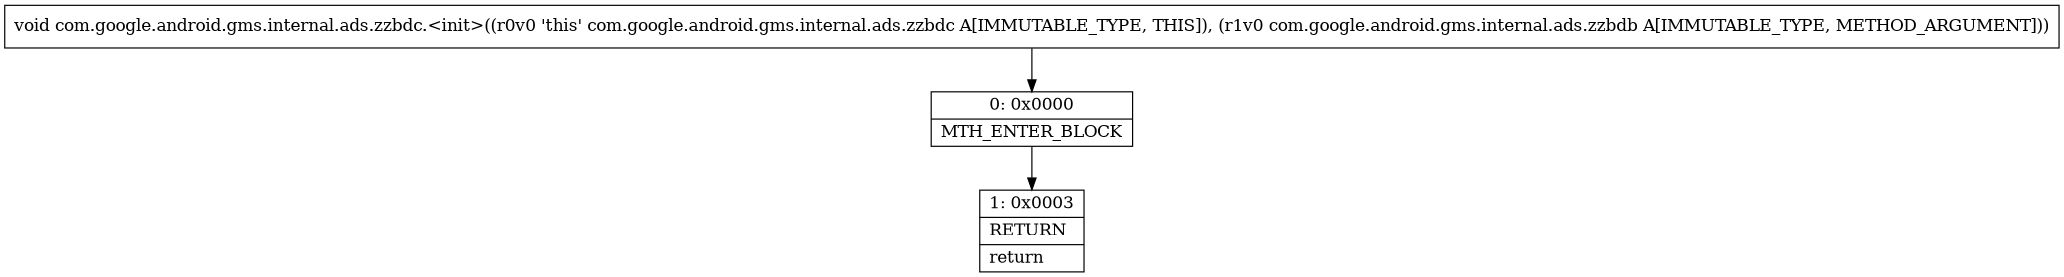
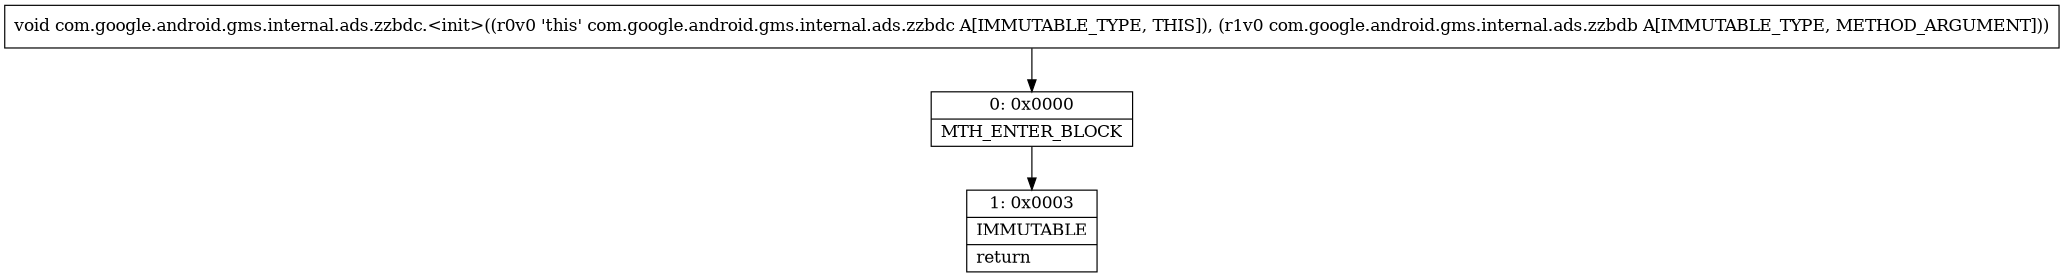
node "1: 0x0003": text "RETURN" -> "IMMUTABLE"
